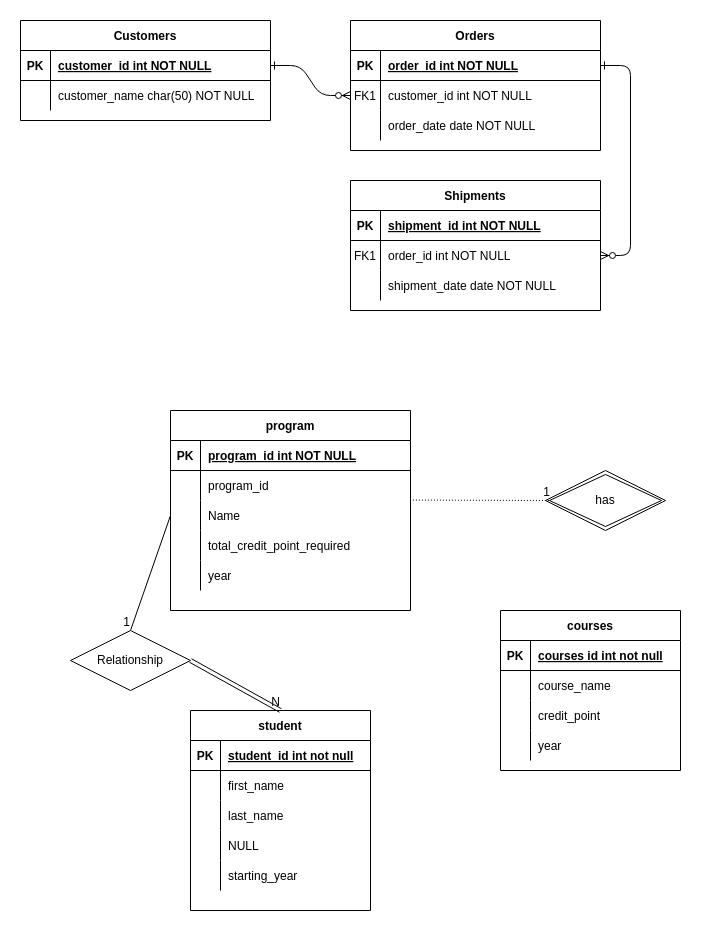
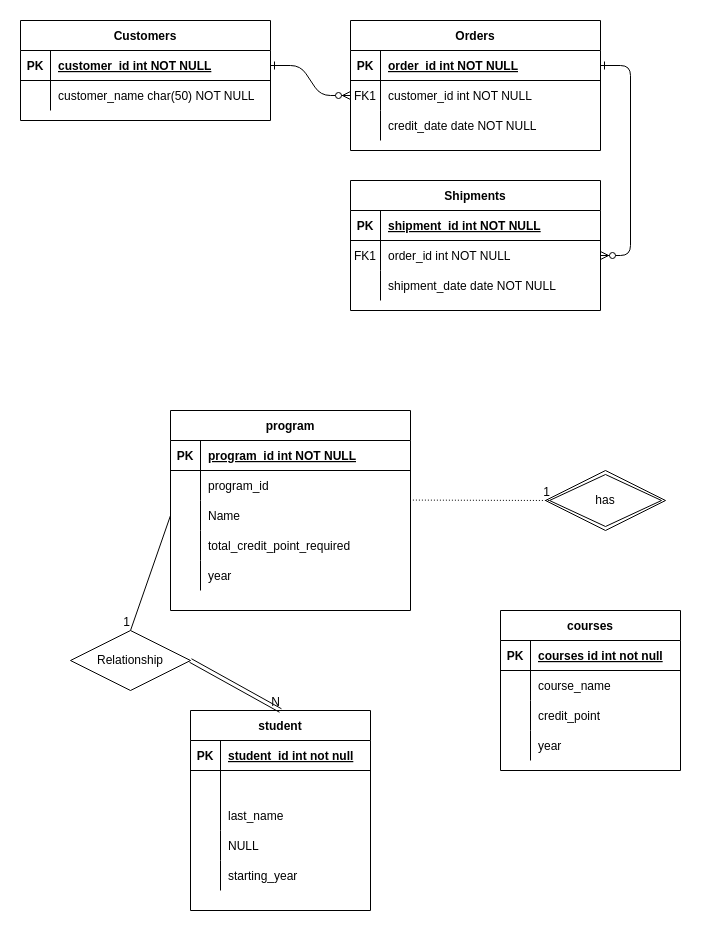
node "order_date date NOT NULL": label "order_date date NOT NULL" -> "credit_date date NOT NULL"
node "first_name": removed
